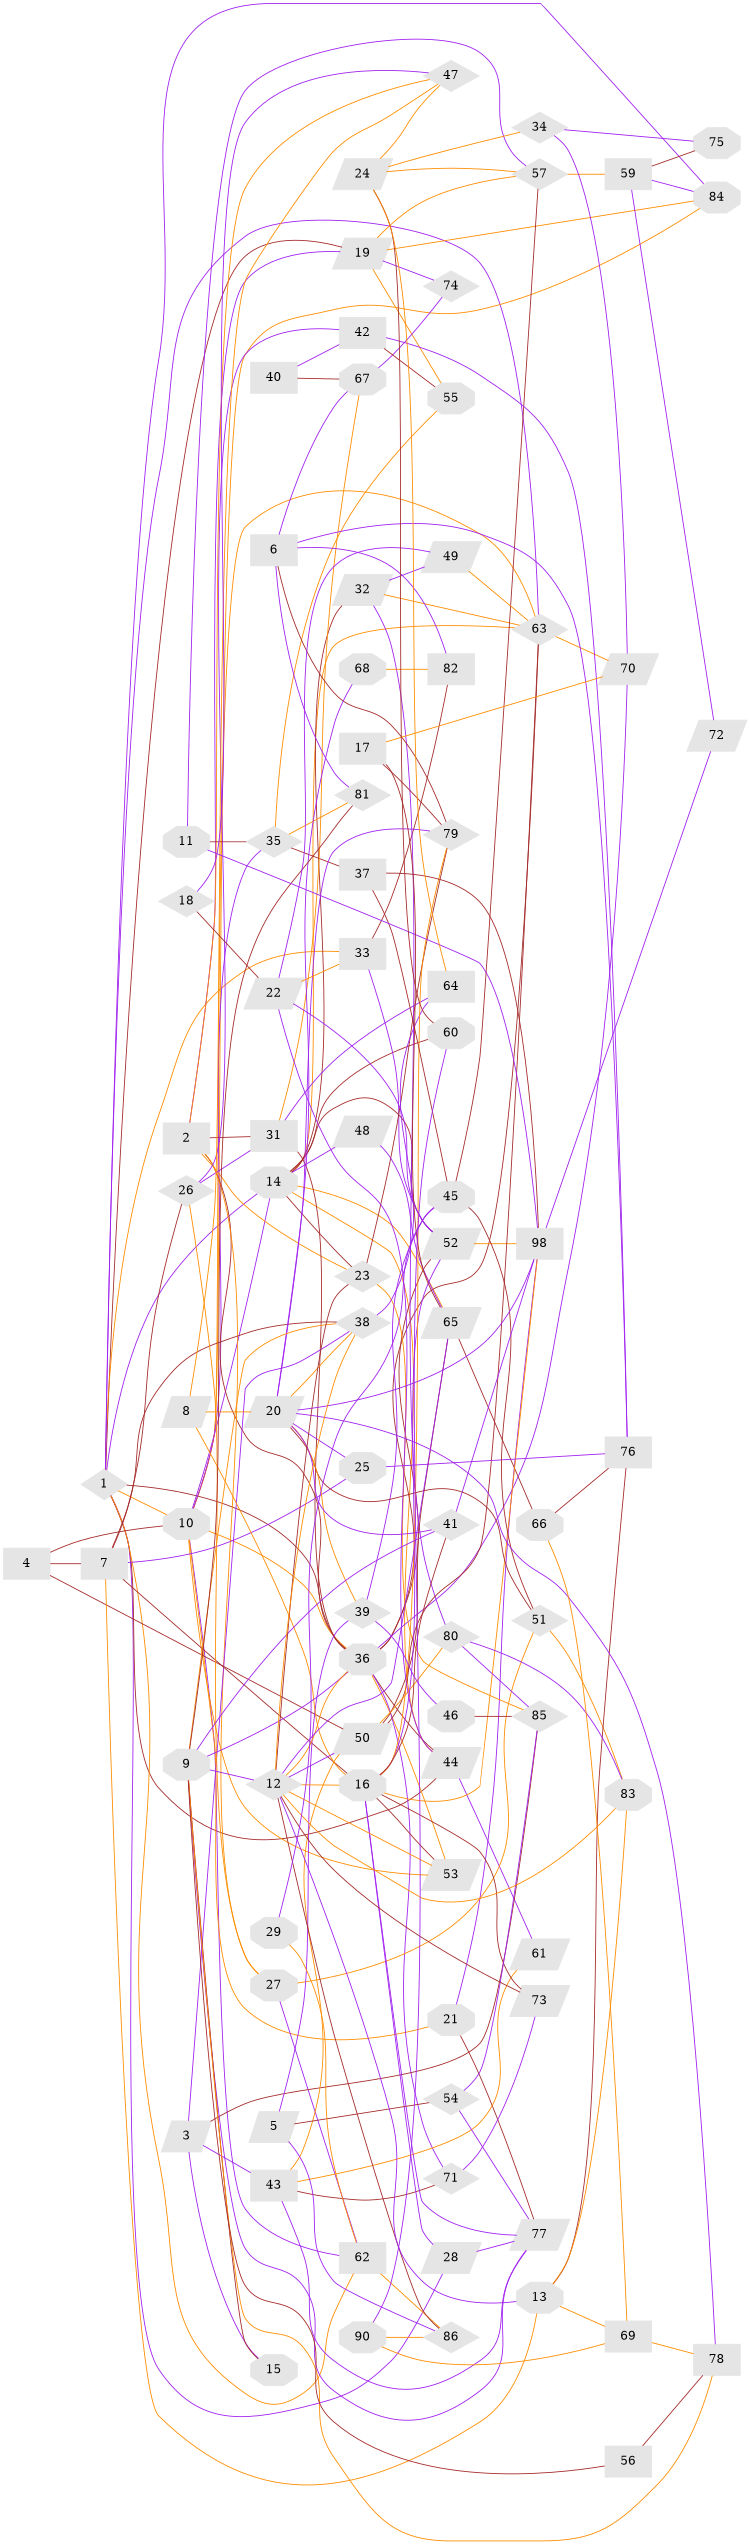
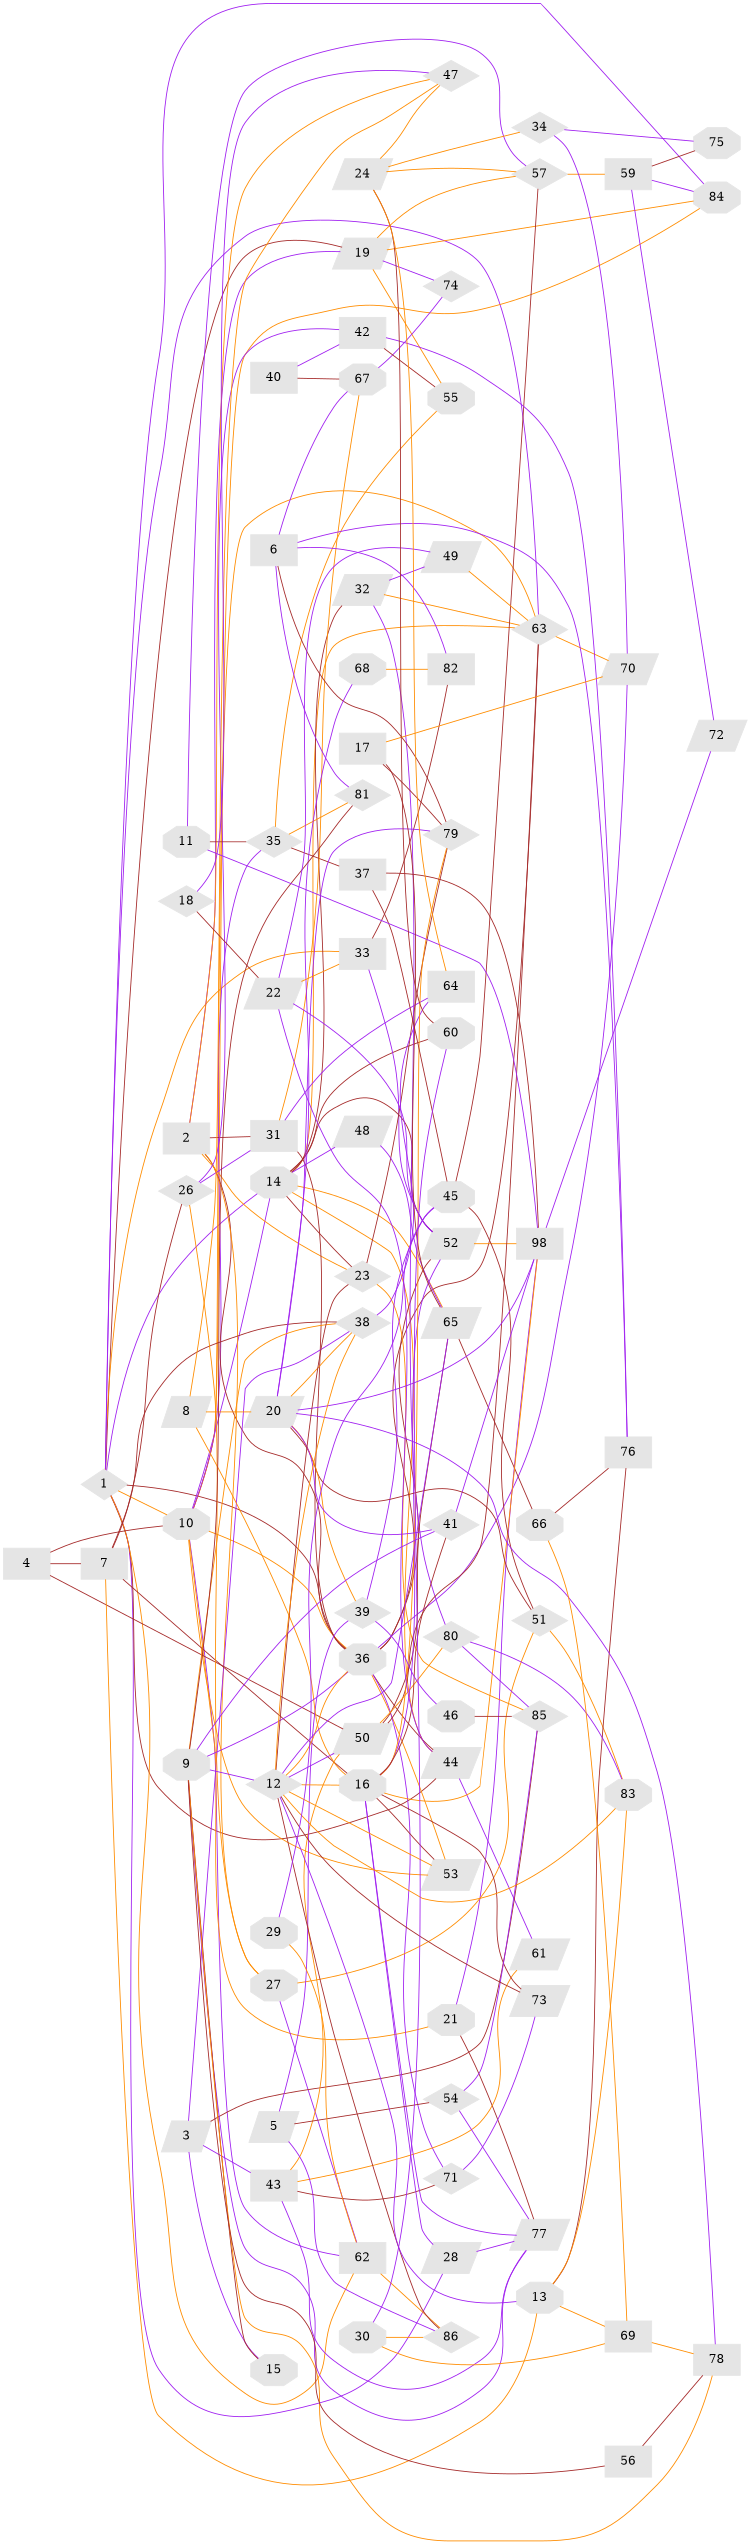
node "25": removed
node "90": label "90" -> "30"
